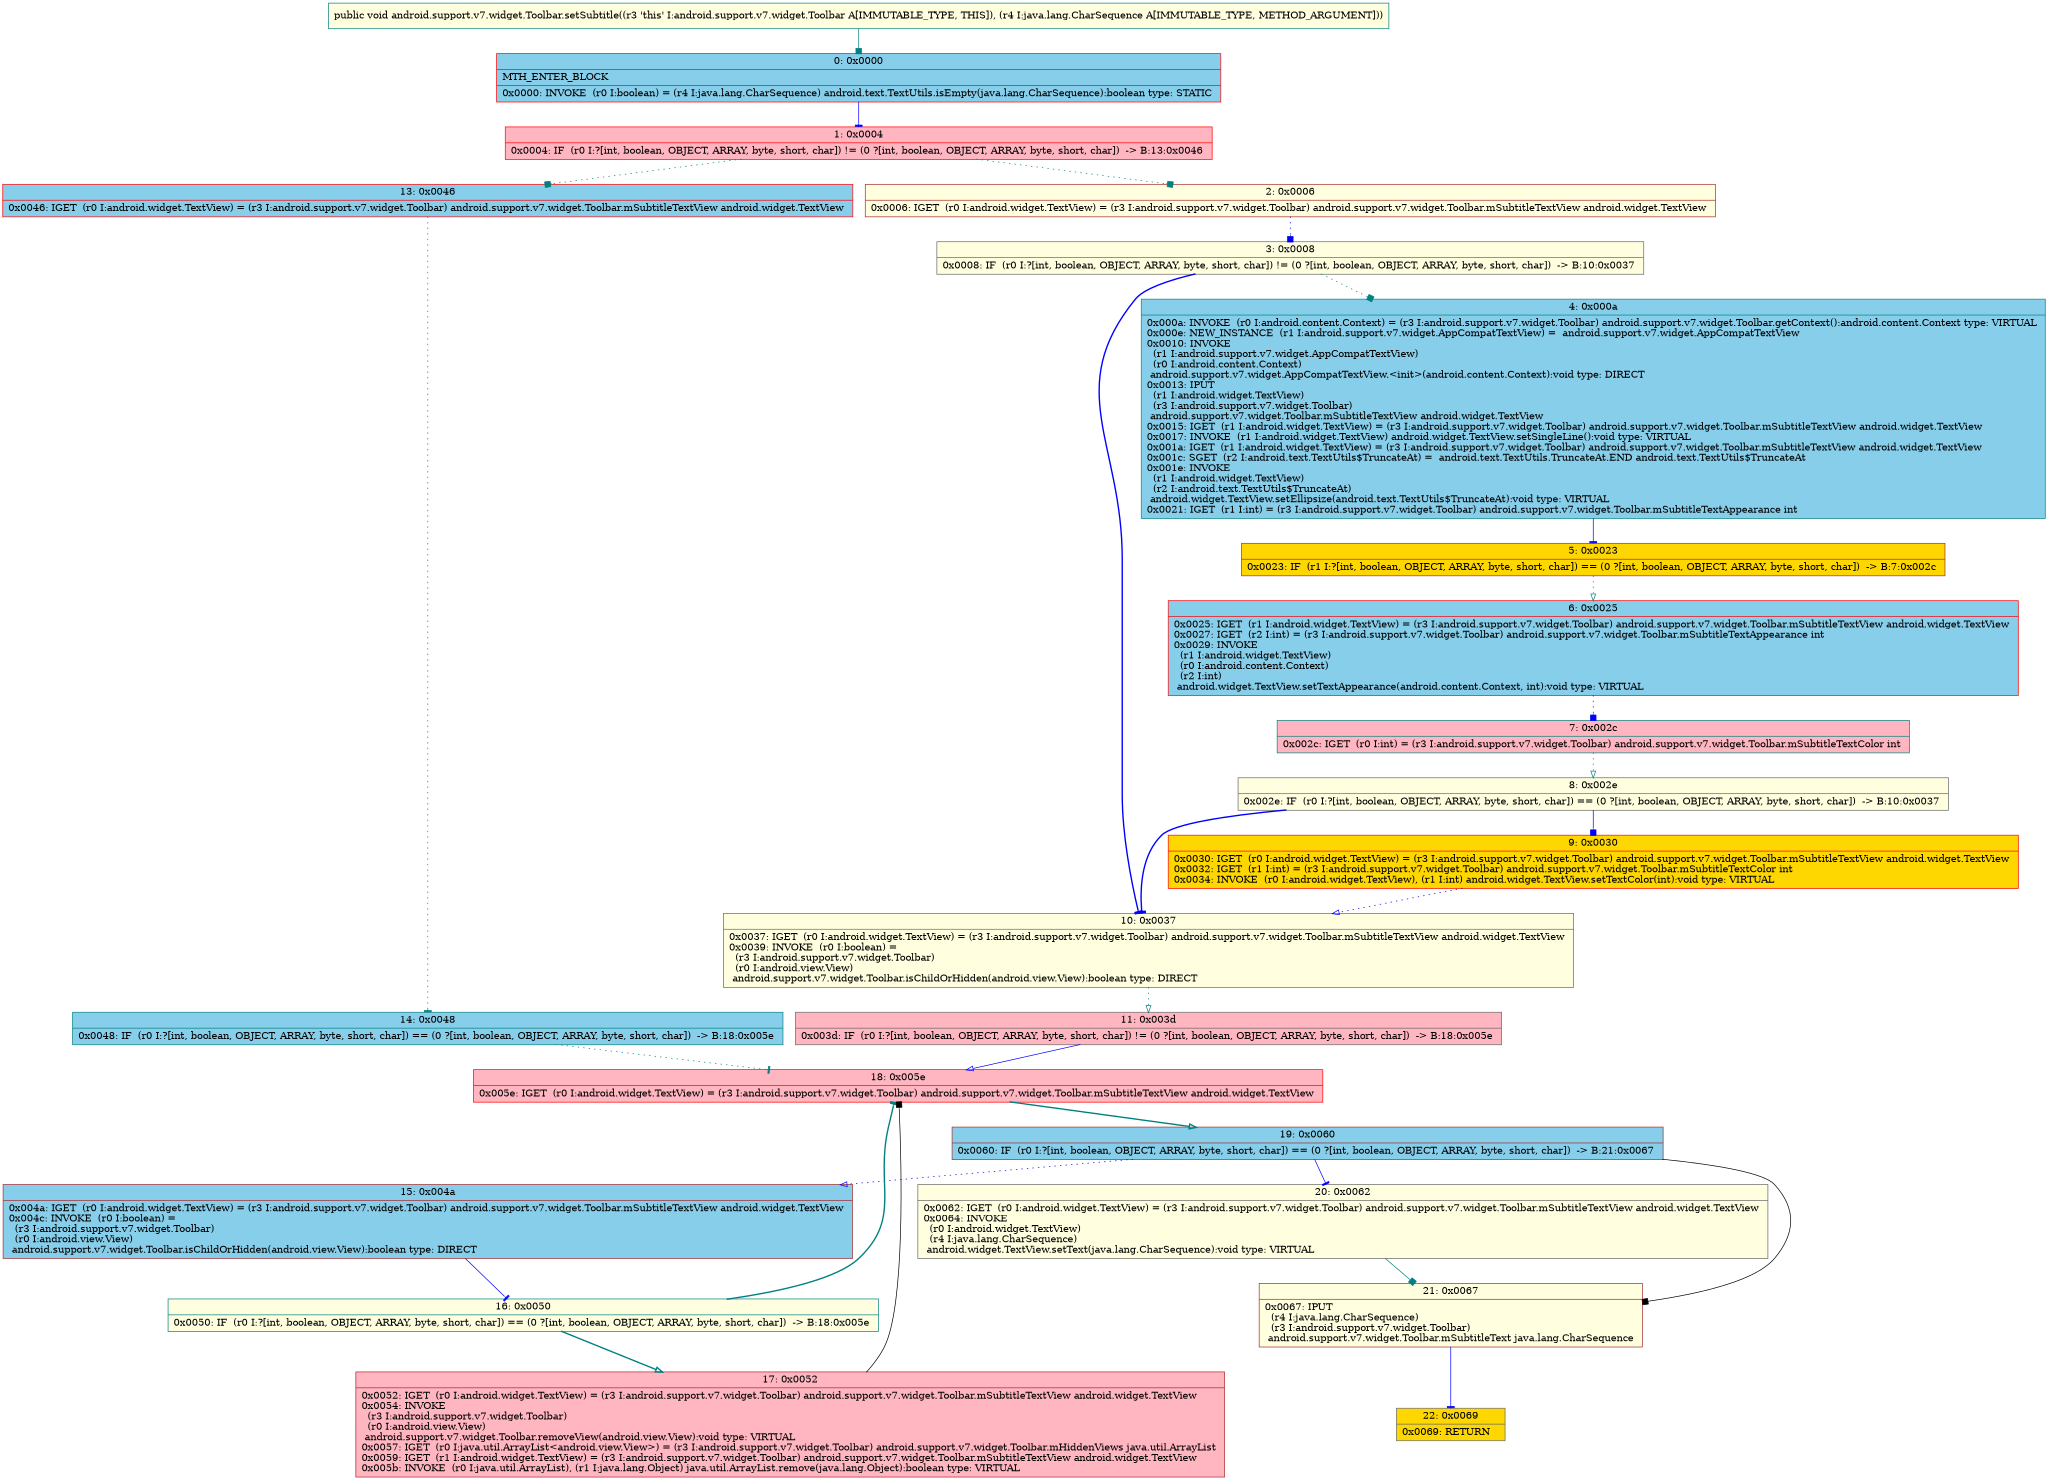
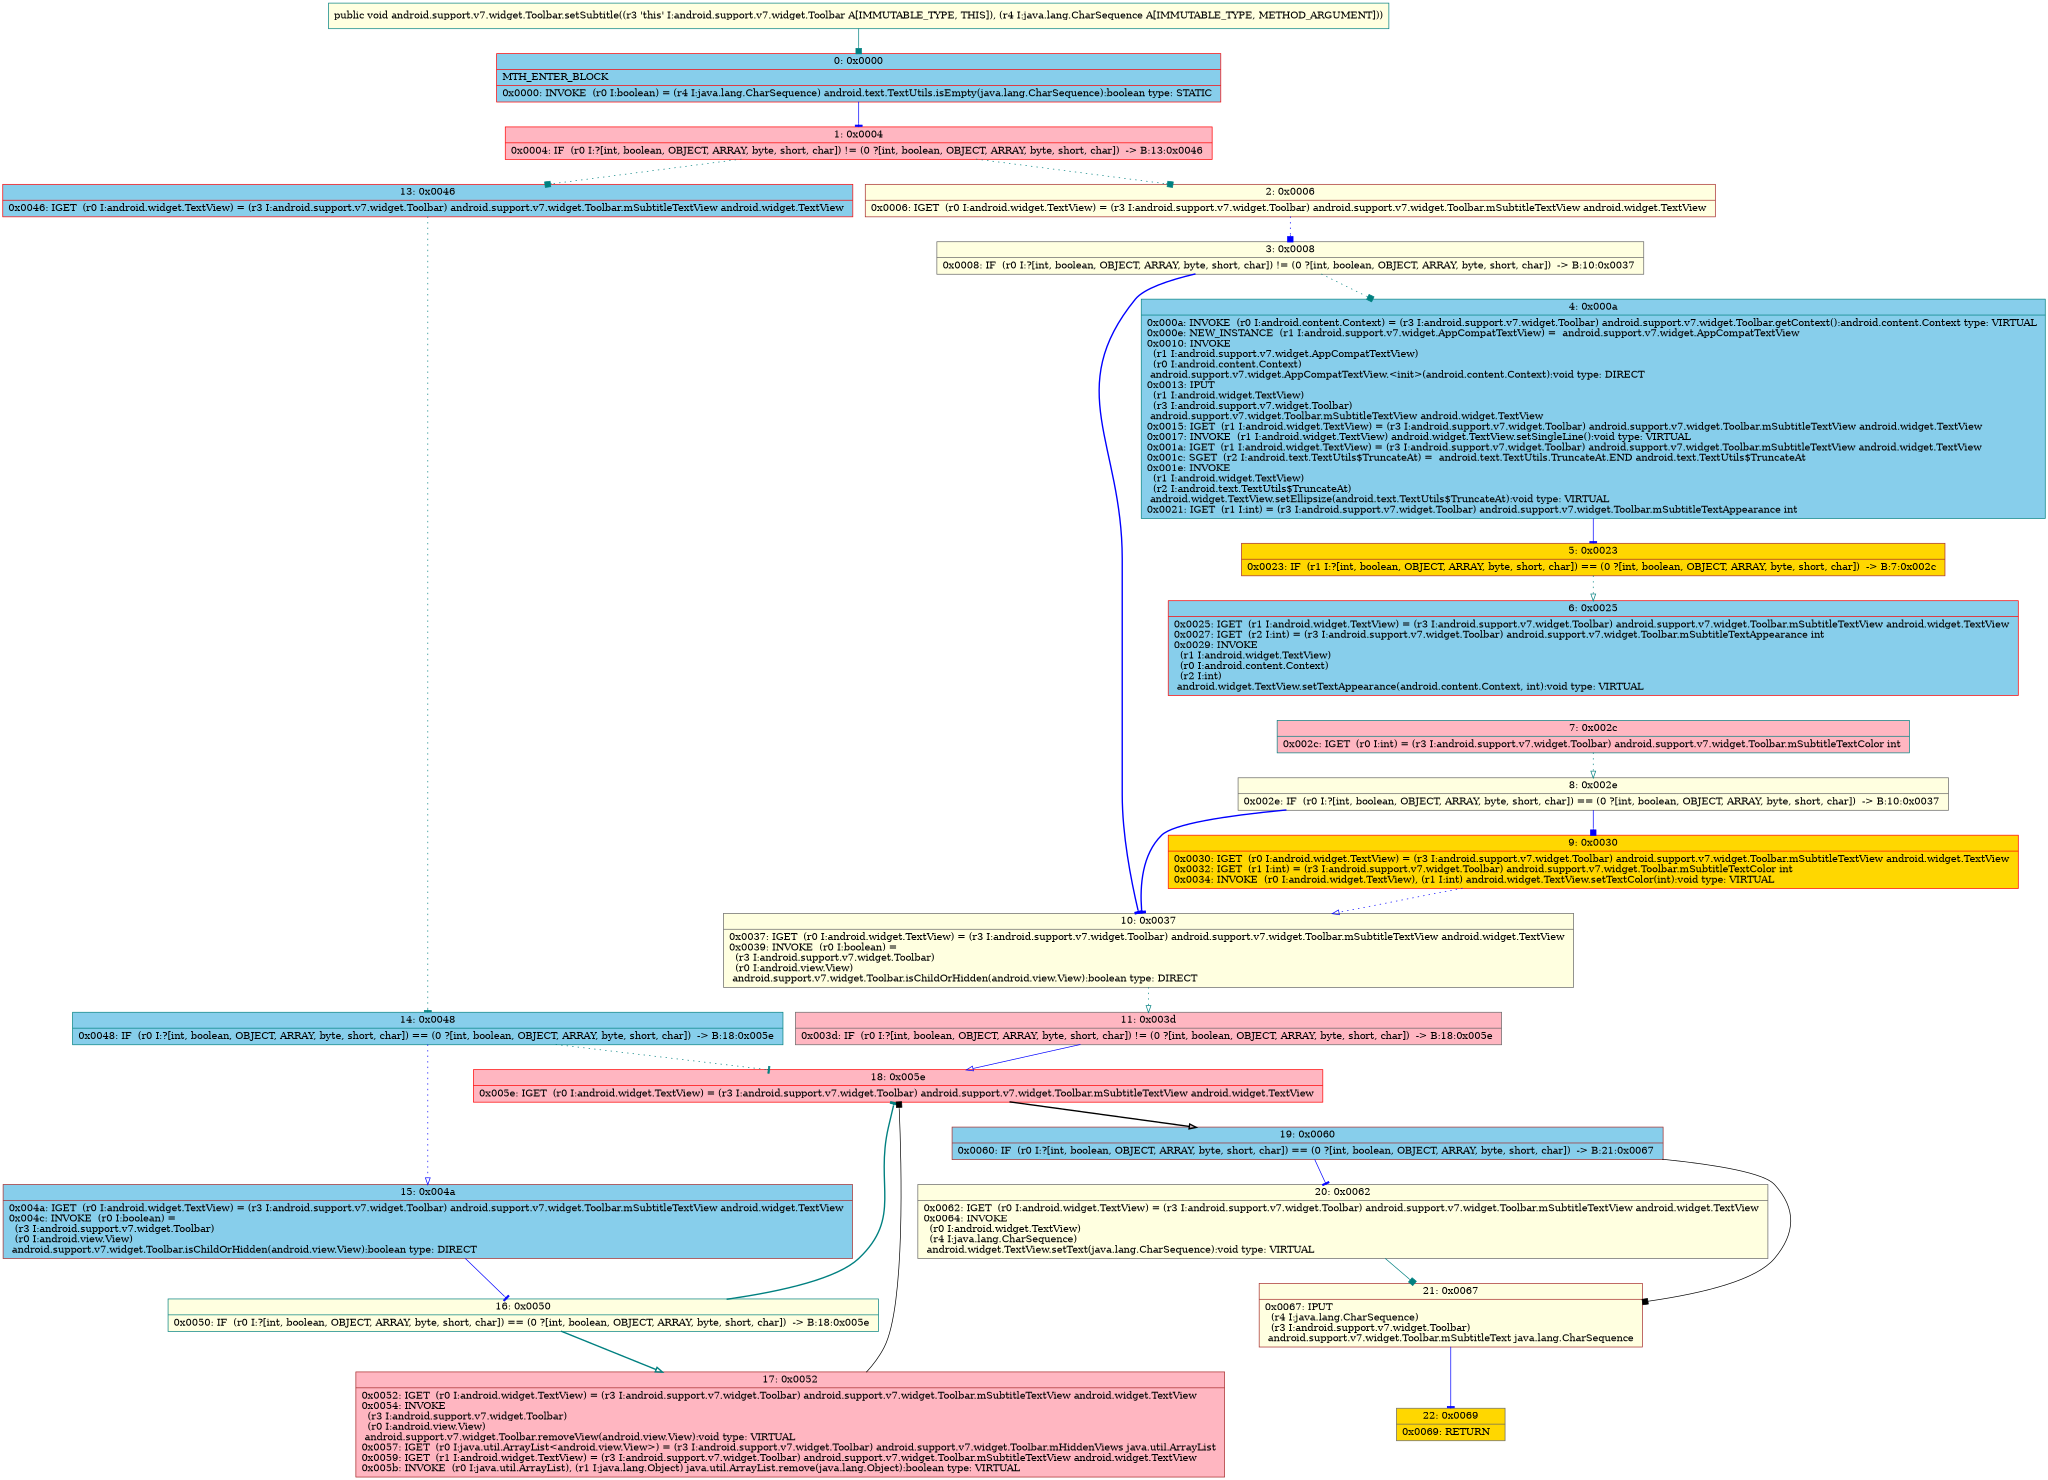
edge "6: 0x0025" -> "7: 0x002c": removed
edge "18: 0x005e" -> "19: 0x0060": color teal -> black
edge "19: 0x0060" -> "15: 0x004a": now "14: 0x0048" -> "15: 0x004a"
